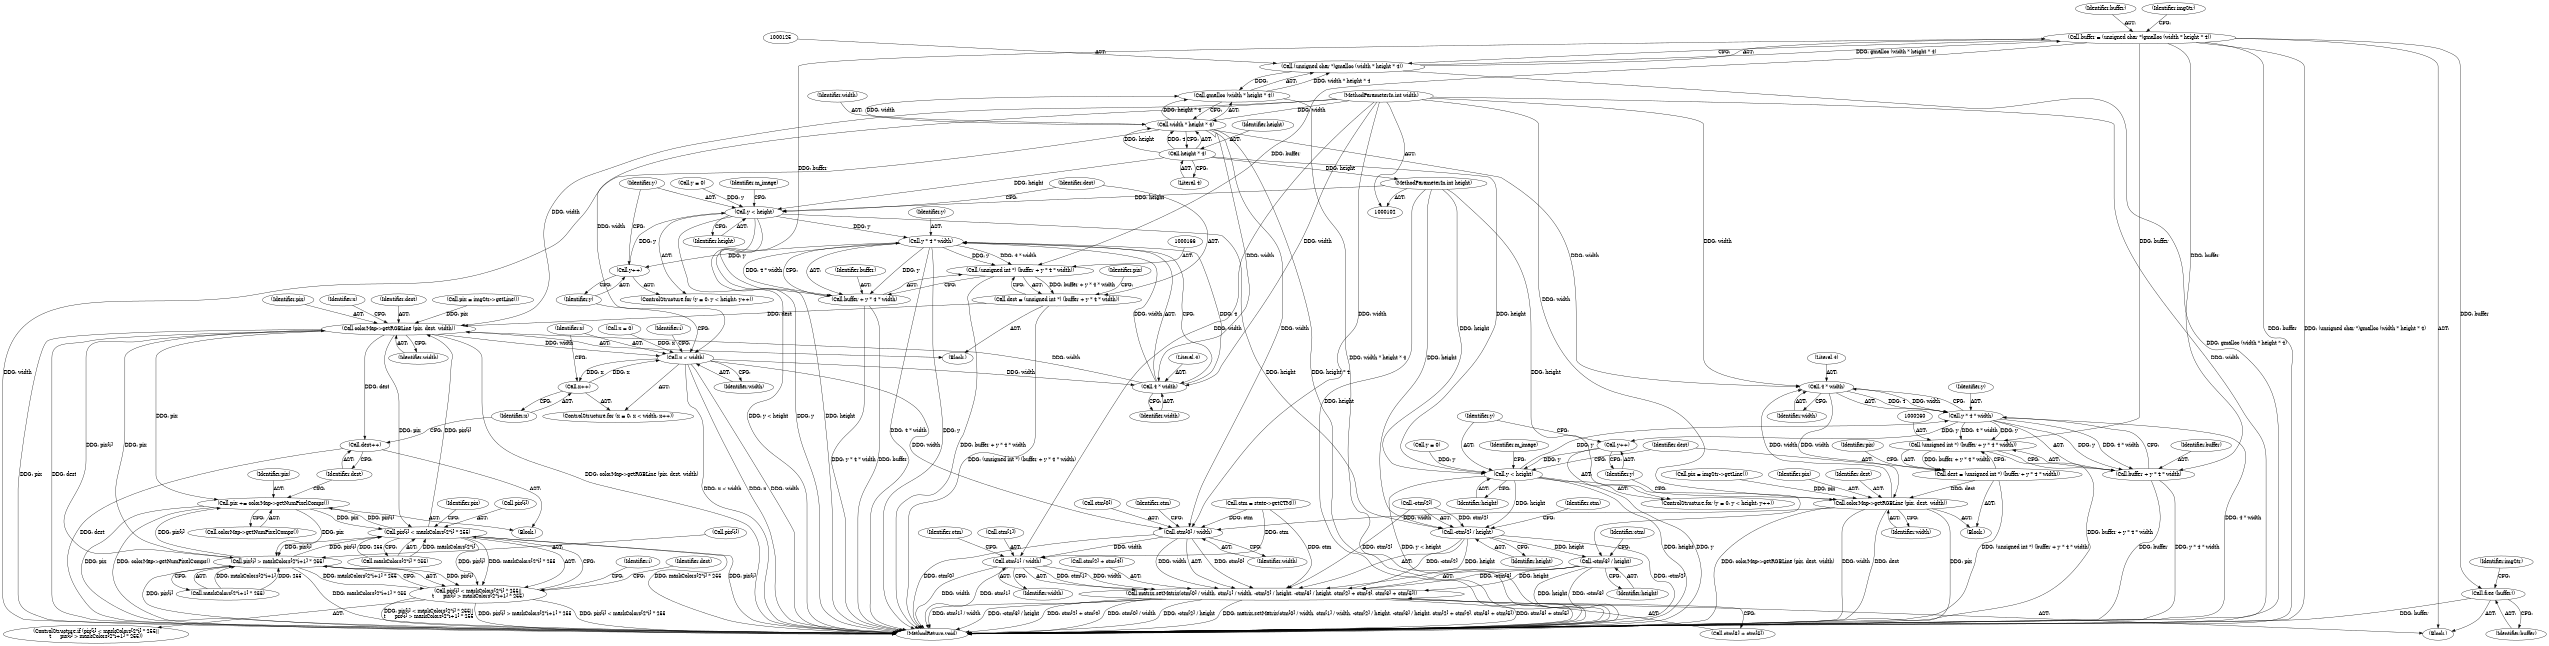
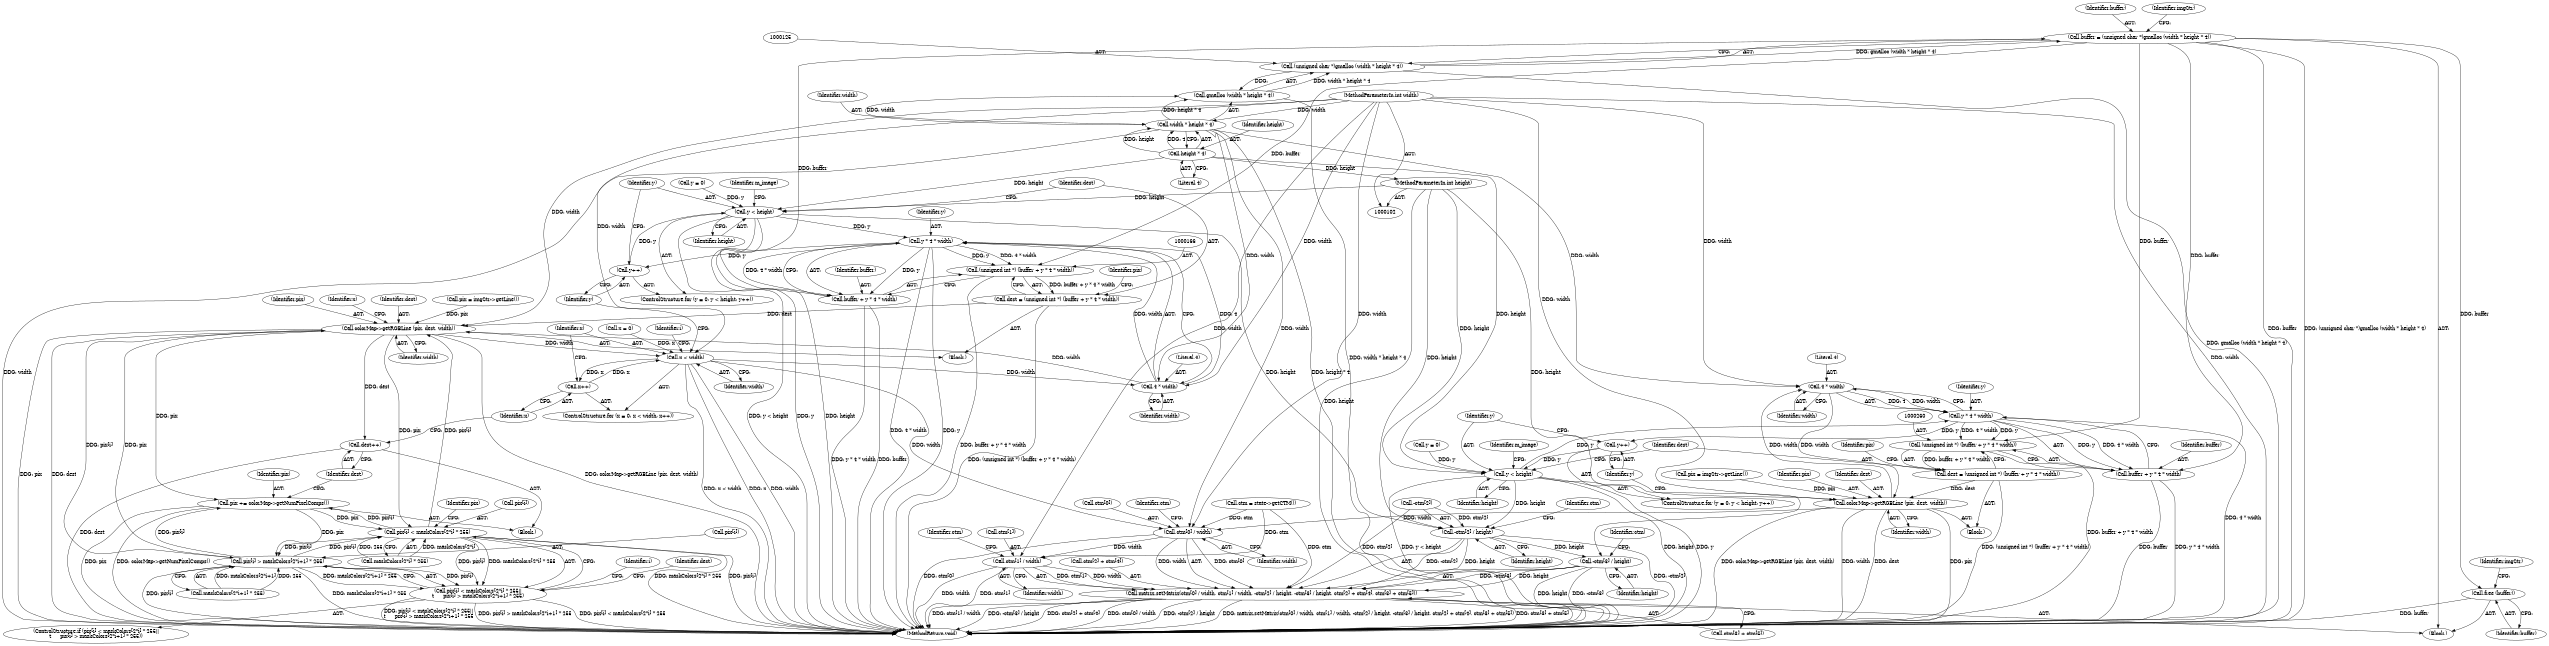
edge "(Call,gmalloc (width * height * 4))" -> "(Call,width * height * 4)": removed, label "CFG:"
node "(Call,colorMap->getNumPixelComps())": removed
